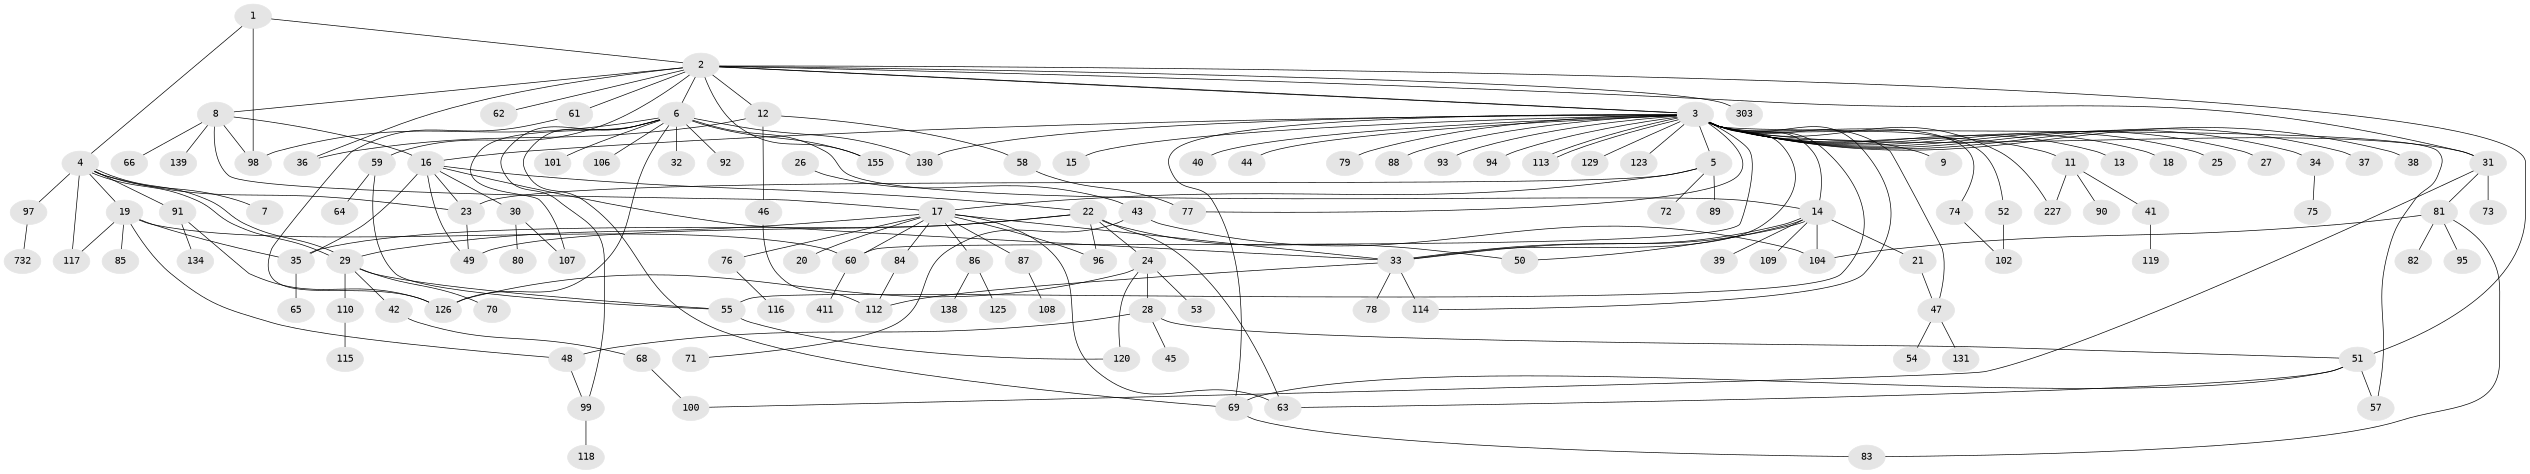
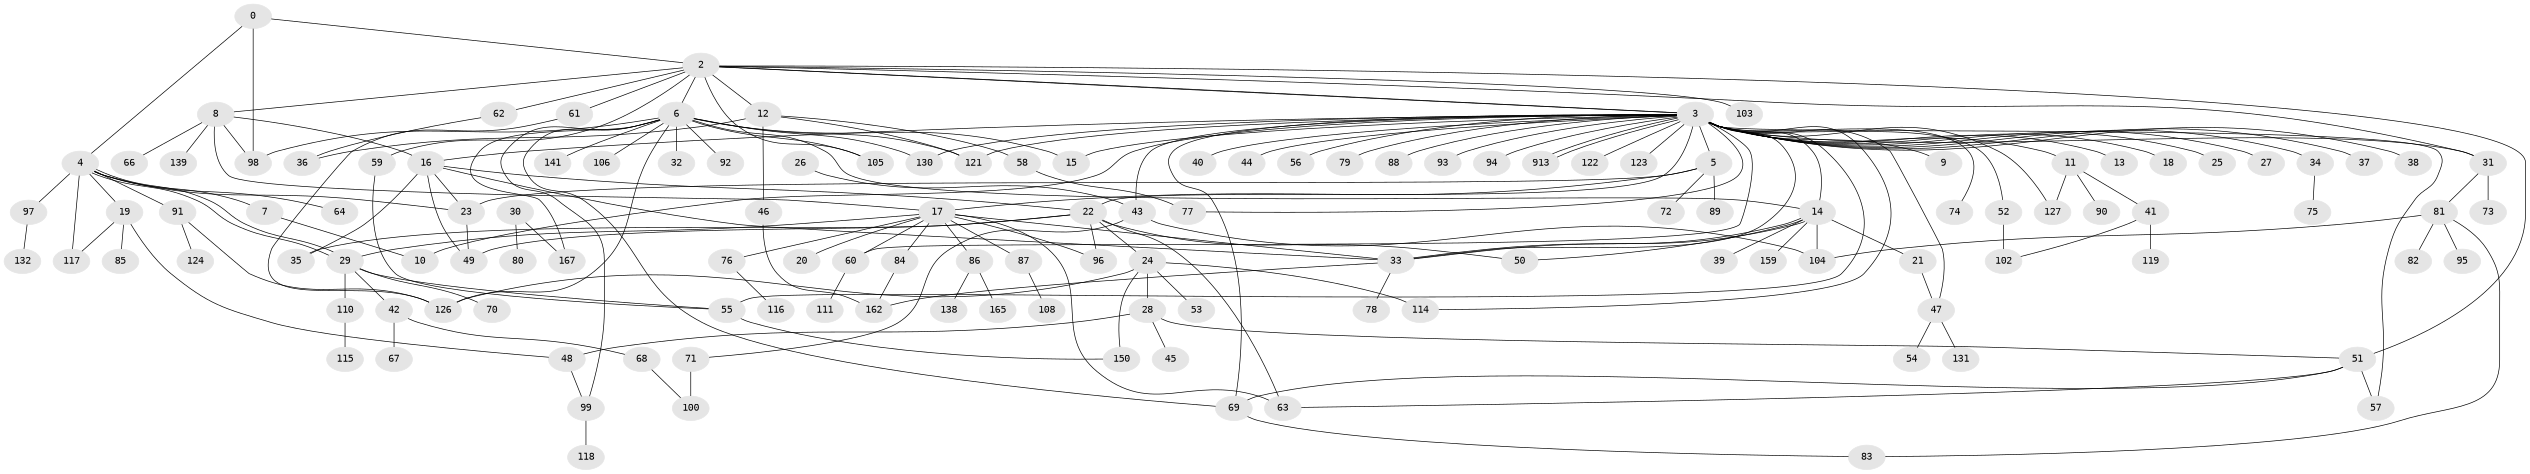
node "1": label "1" -> "0"
edge "2" -- "36": now "62" -- "36"
node "303": label "303" -> "103"
edge "3" -- "43": added
edge "6" -- "15": added
node "101": label "101" -> "141"
node "155": label "155" -> "105"
node "121": added
node "56": added
node "113": label "113" -> "913"
node "129": label "129" -> "122"
edge "59" -- "64": now "4" -- "64"
edge "16" -- "30": removed
edge "3" -- "22": added
node "227": label "227" -> "127"
edge "19" -- "60": removed
edge "74" -- "102": now "41" -- "102"
edge "19" -- "35": removed
node "732": label "732" -> "132"
node "134": label "134" -> "124"
node "10": added
node "107": label "107" -> "167"
node "109": label "109" -> "159"
edge "33" -- "114": now "24" -- "114"
node "65": removed
node "411": label "411" -> "111"
node "112": label "112" -> "162"
node "125": label "125" -> "165"
node "67": added
node "120": label "120" -> "150"
edge "31" -- "100": now "71" -- "100"
